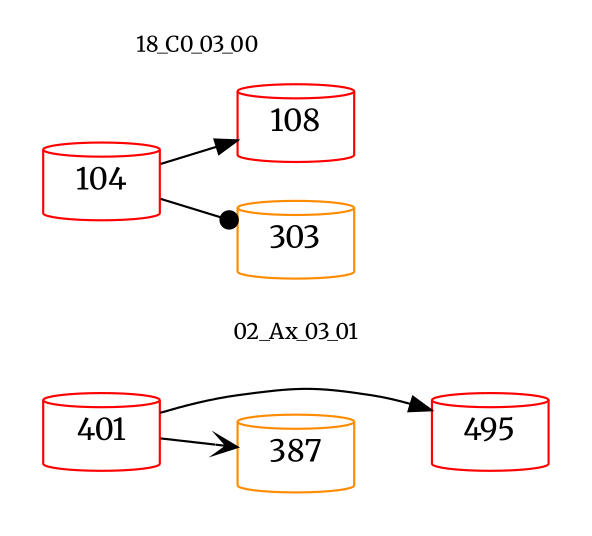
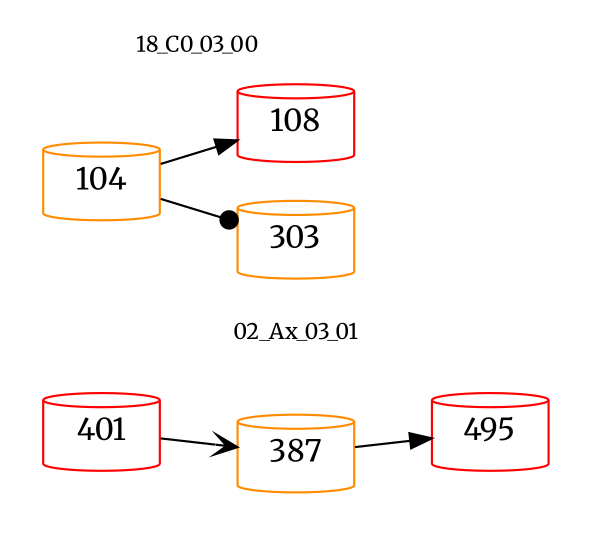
node "104": color red -> darkorange
edge "401" -> "495": now "387" -> "495"
